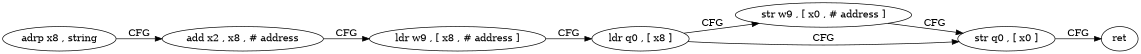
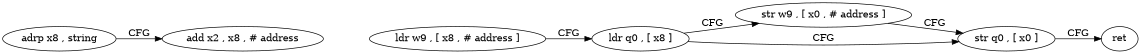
edge "add x2 , x8 , # address" -> "ldr w9 , [ x8 , # address ]": removed, label "CFG"
